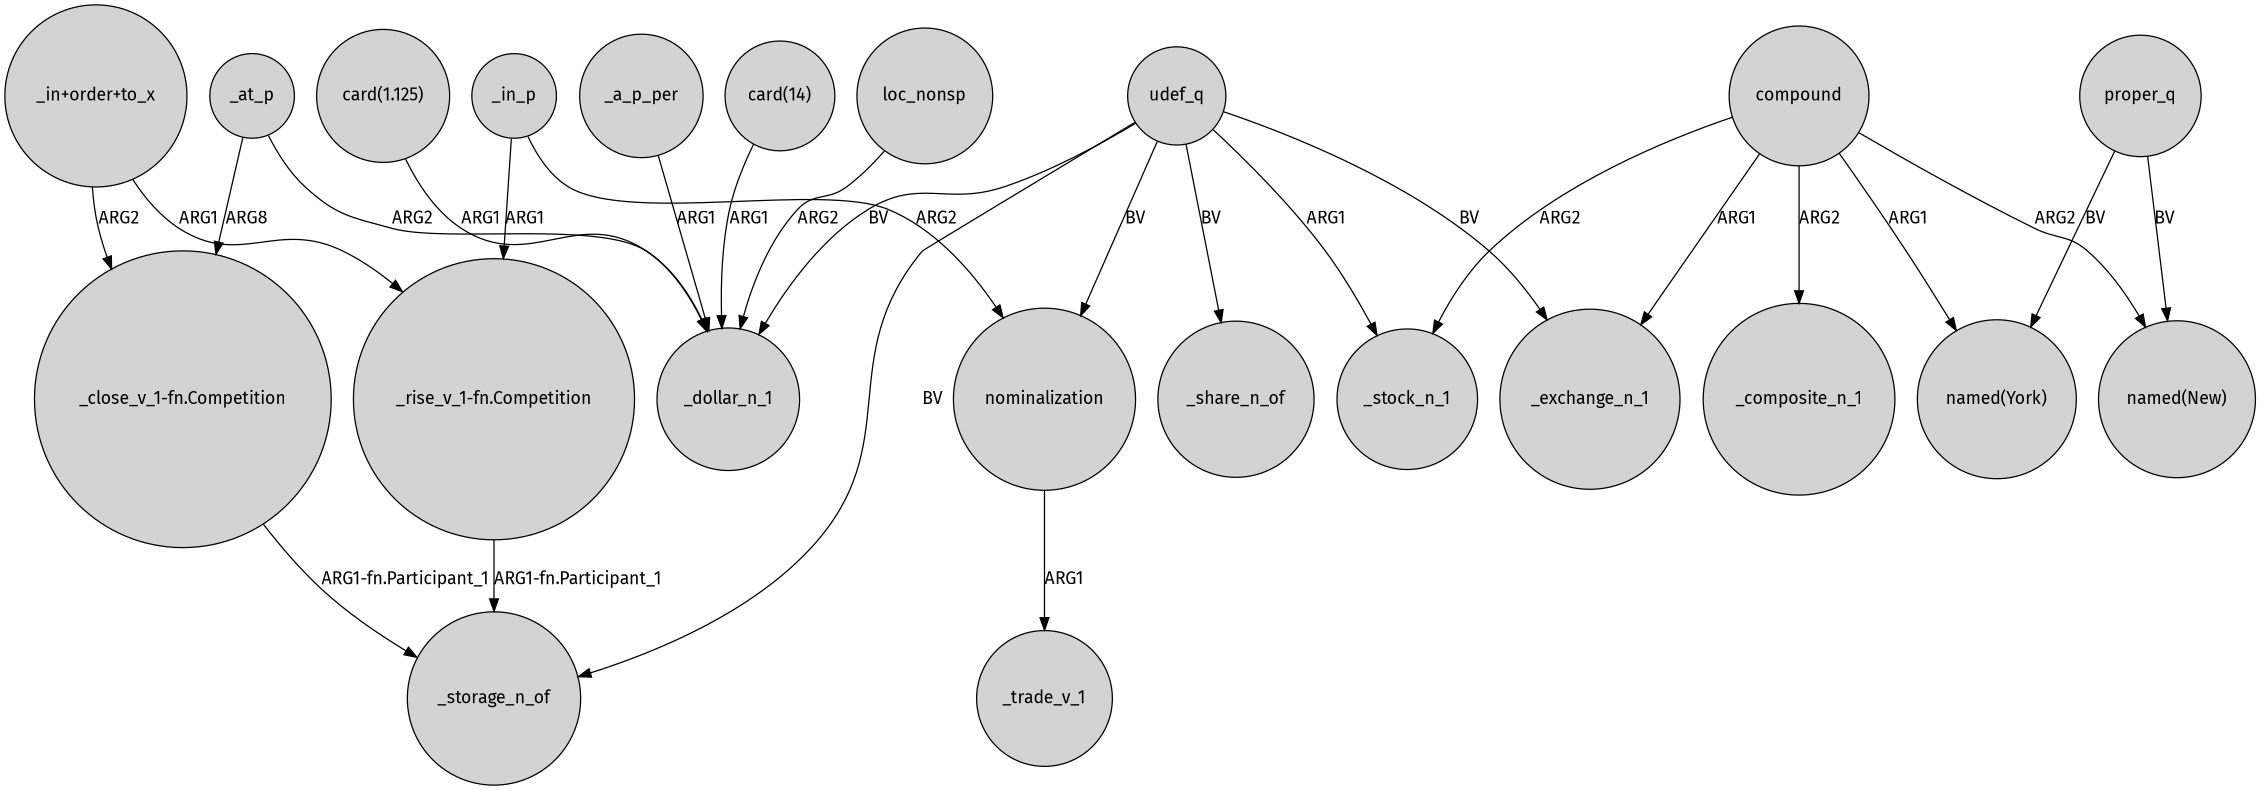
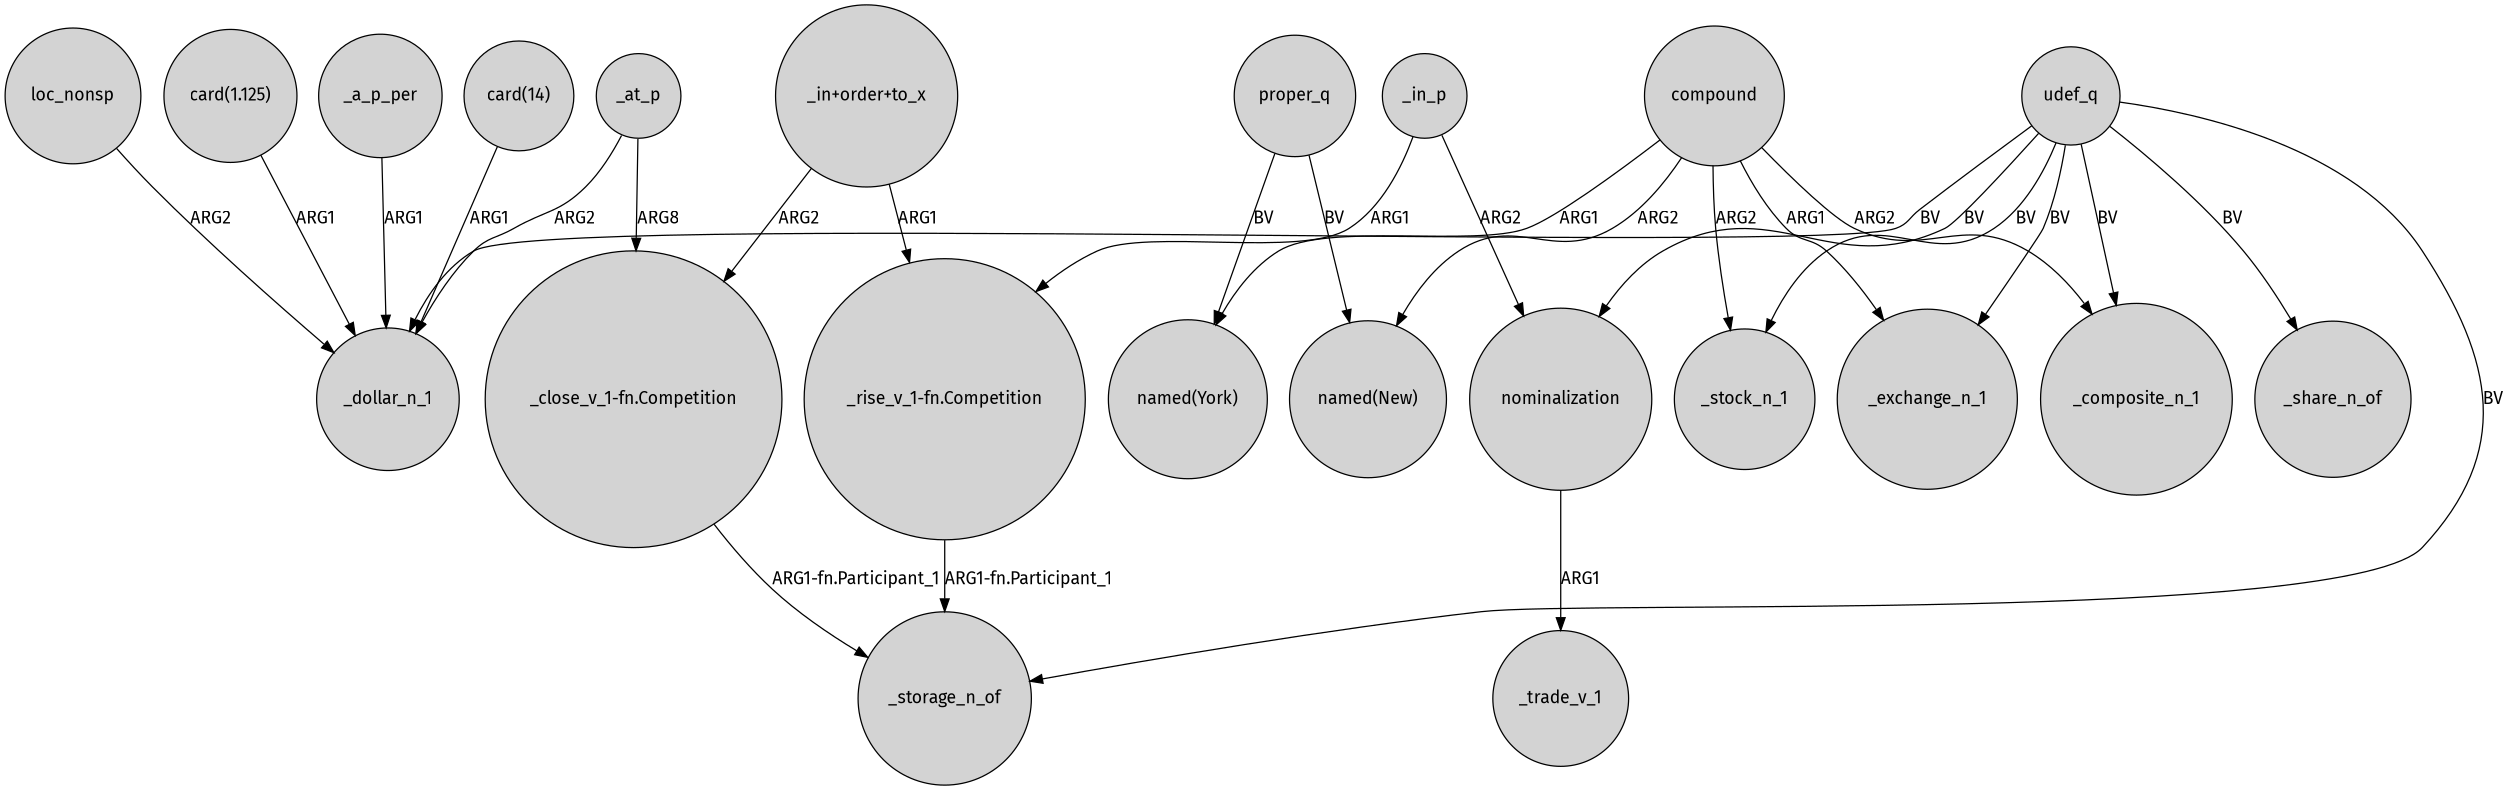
edge "udef_q" -> "_stock_n_1": label "ARG1" -> "BV"
edge "udef_q" -> "_composite_n_1": added, label "BV"
